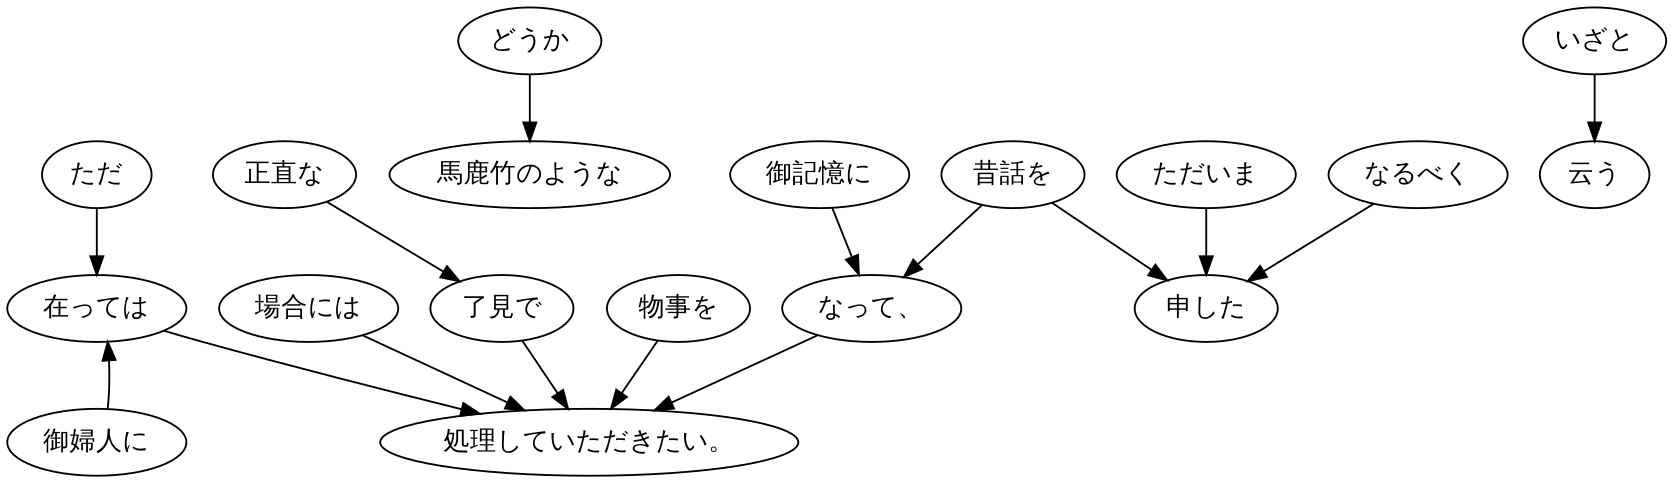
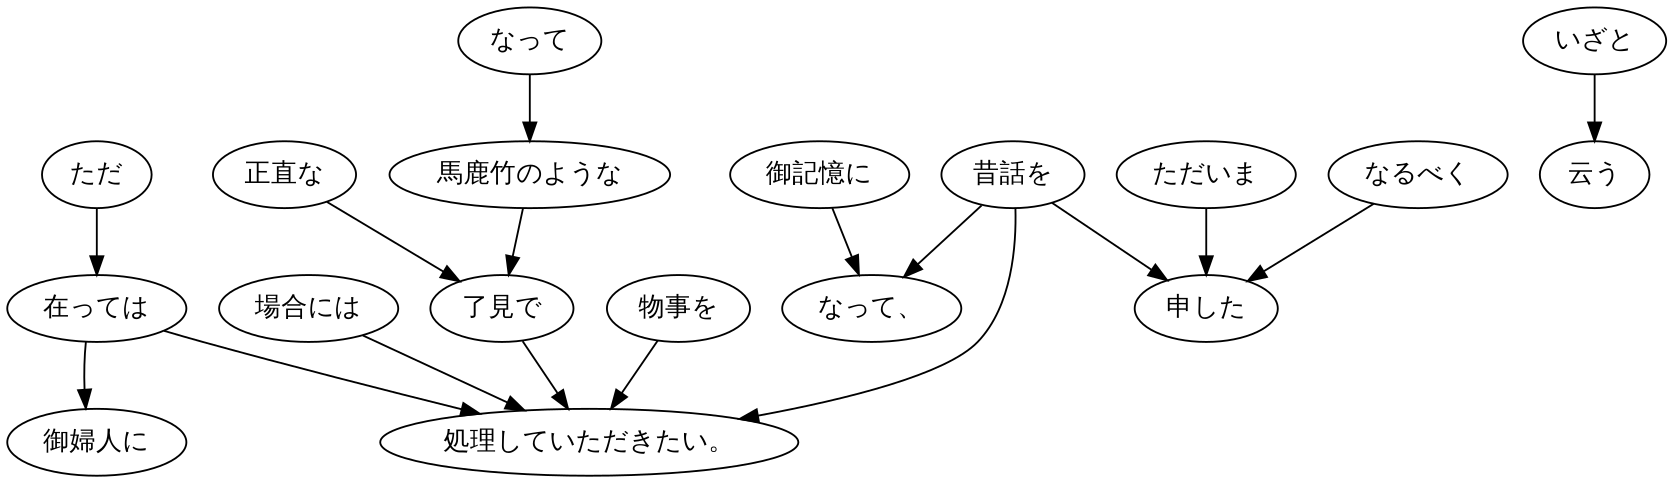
node "どうか": label "どうか" -> "なって"
edge "馬鹿竹のような" -> "了見で": added
edge "なって、" -> "処理していただきたい。": now "昔話を" -> "処理していただきたい。"
edge "御婦人に" -> "在っては": reversed
